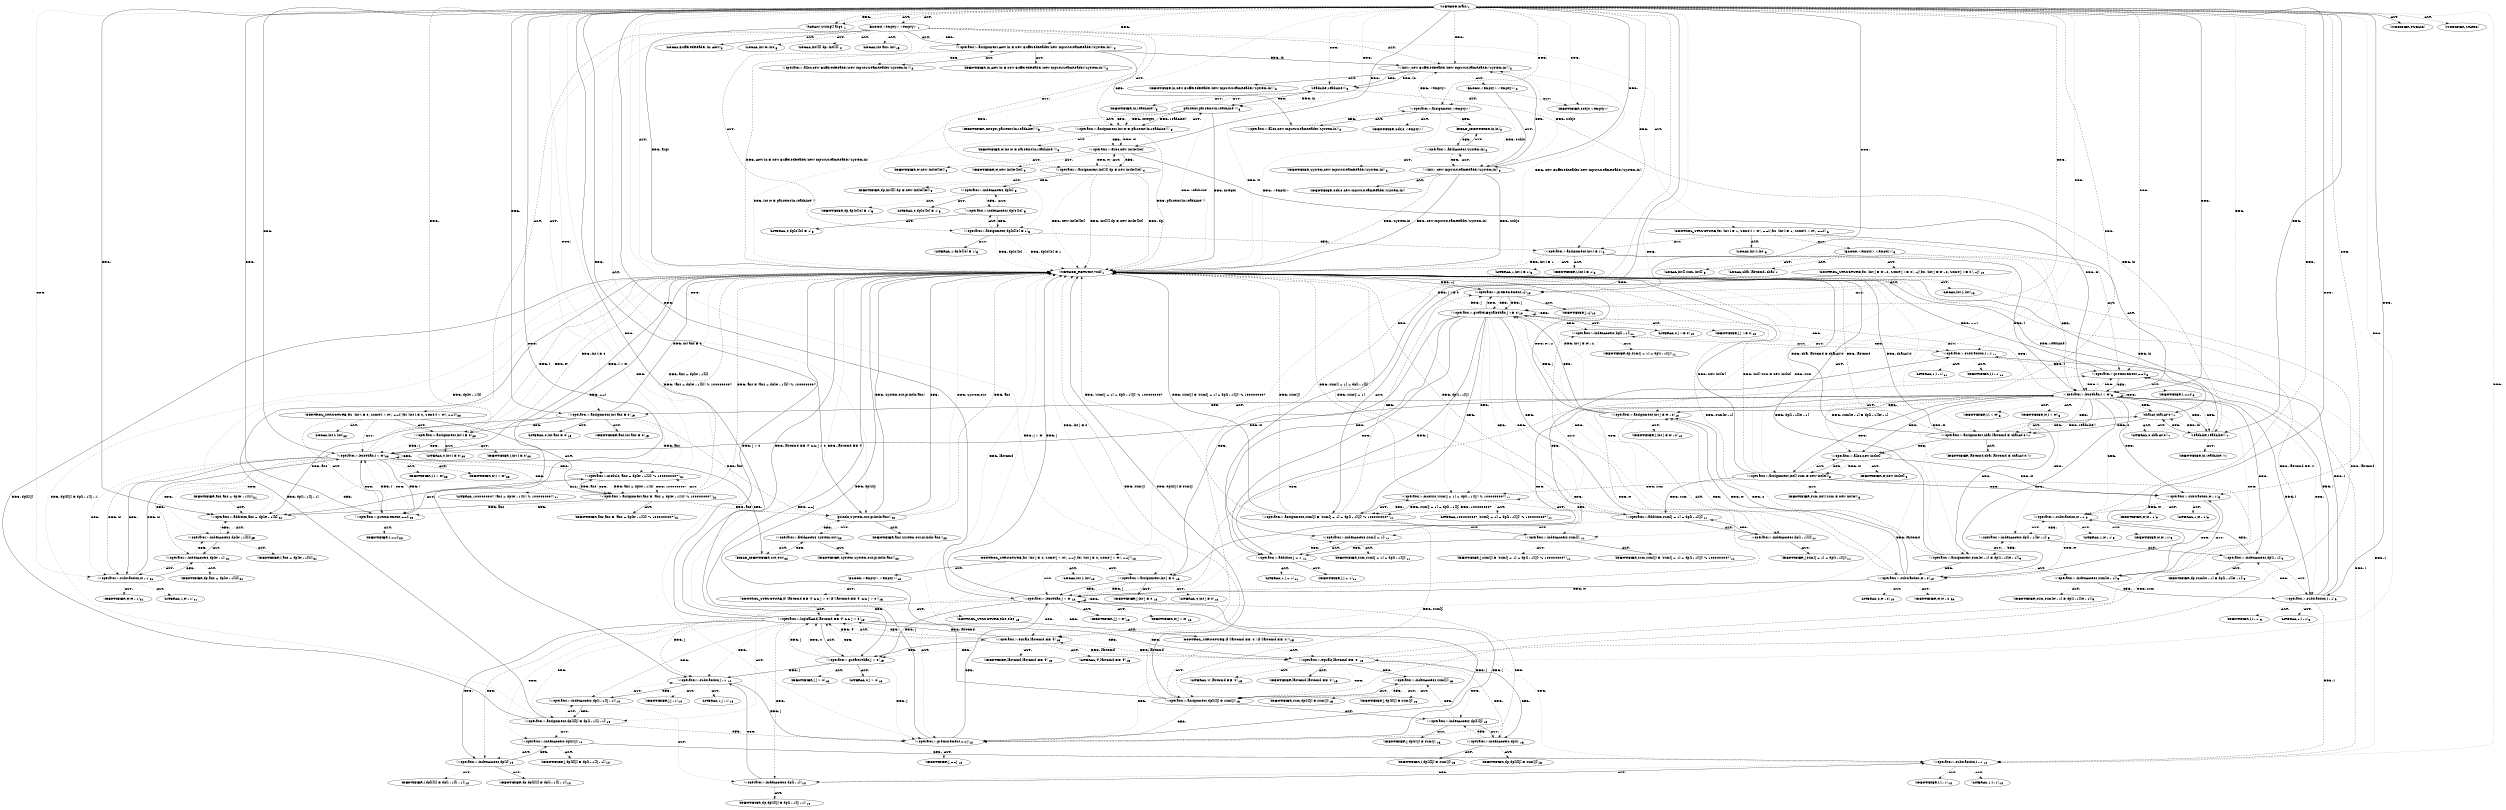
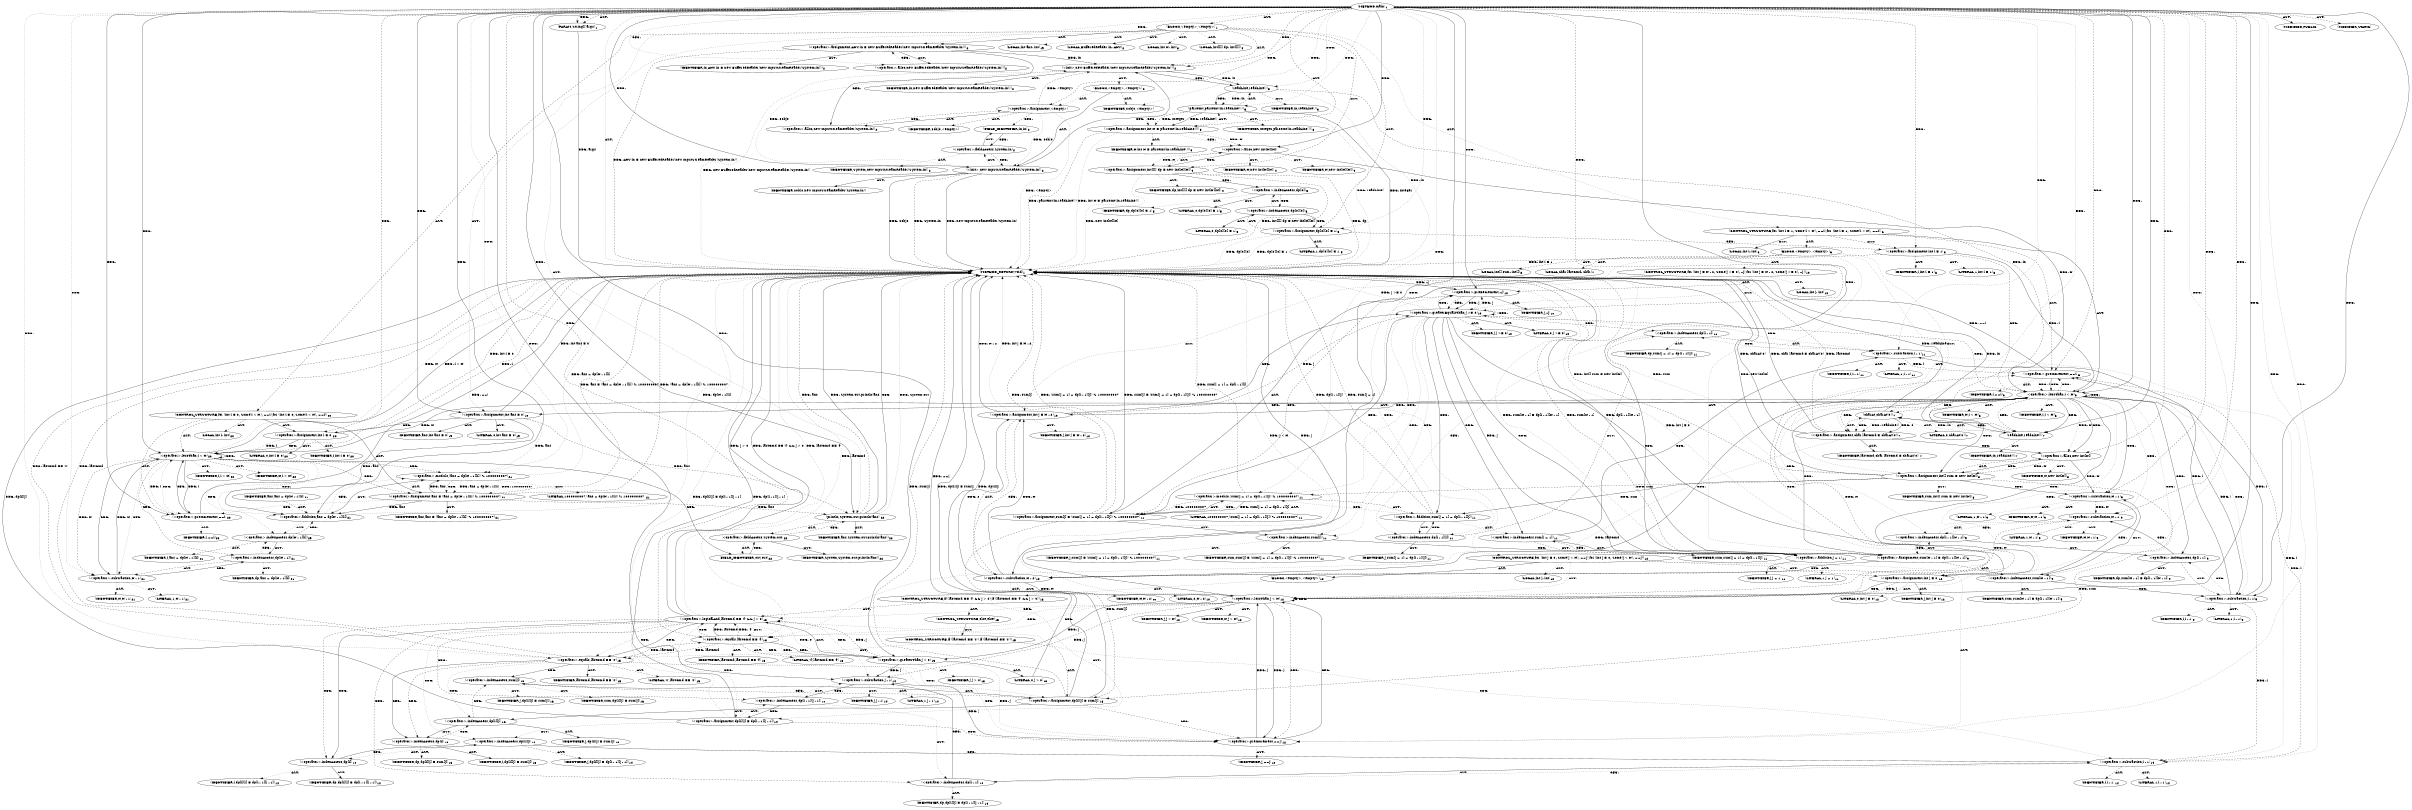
edge "(<operator>.greaterEqualsThan,j >= 0)" -> "(<operator>.indexAccess,dp[i - 1][j])": now "(<operator>.preDecrement,--j)" -> "(<operator>.indexAccess,dp[i - 1][j])"
edge "(<operator>.preIncrement,++j)" -> "(METHOD_RETURN,void)": now "(LITERAL,0,j > 0)" -> "(METHOD_RETURN,void)"
